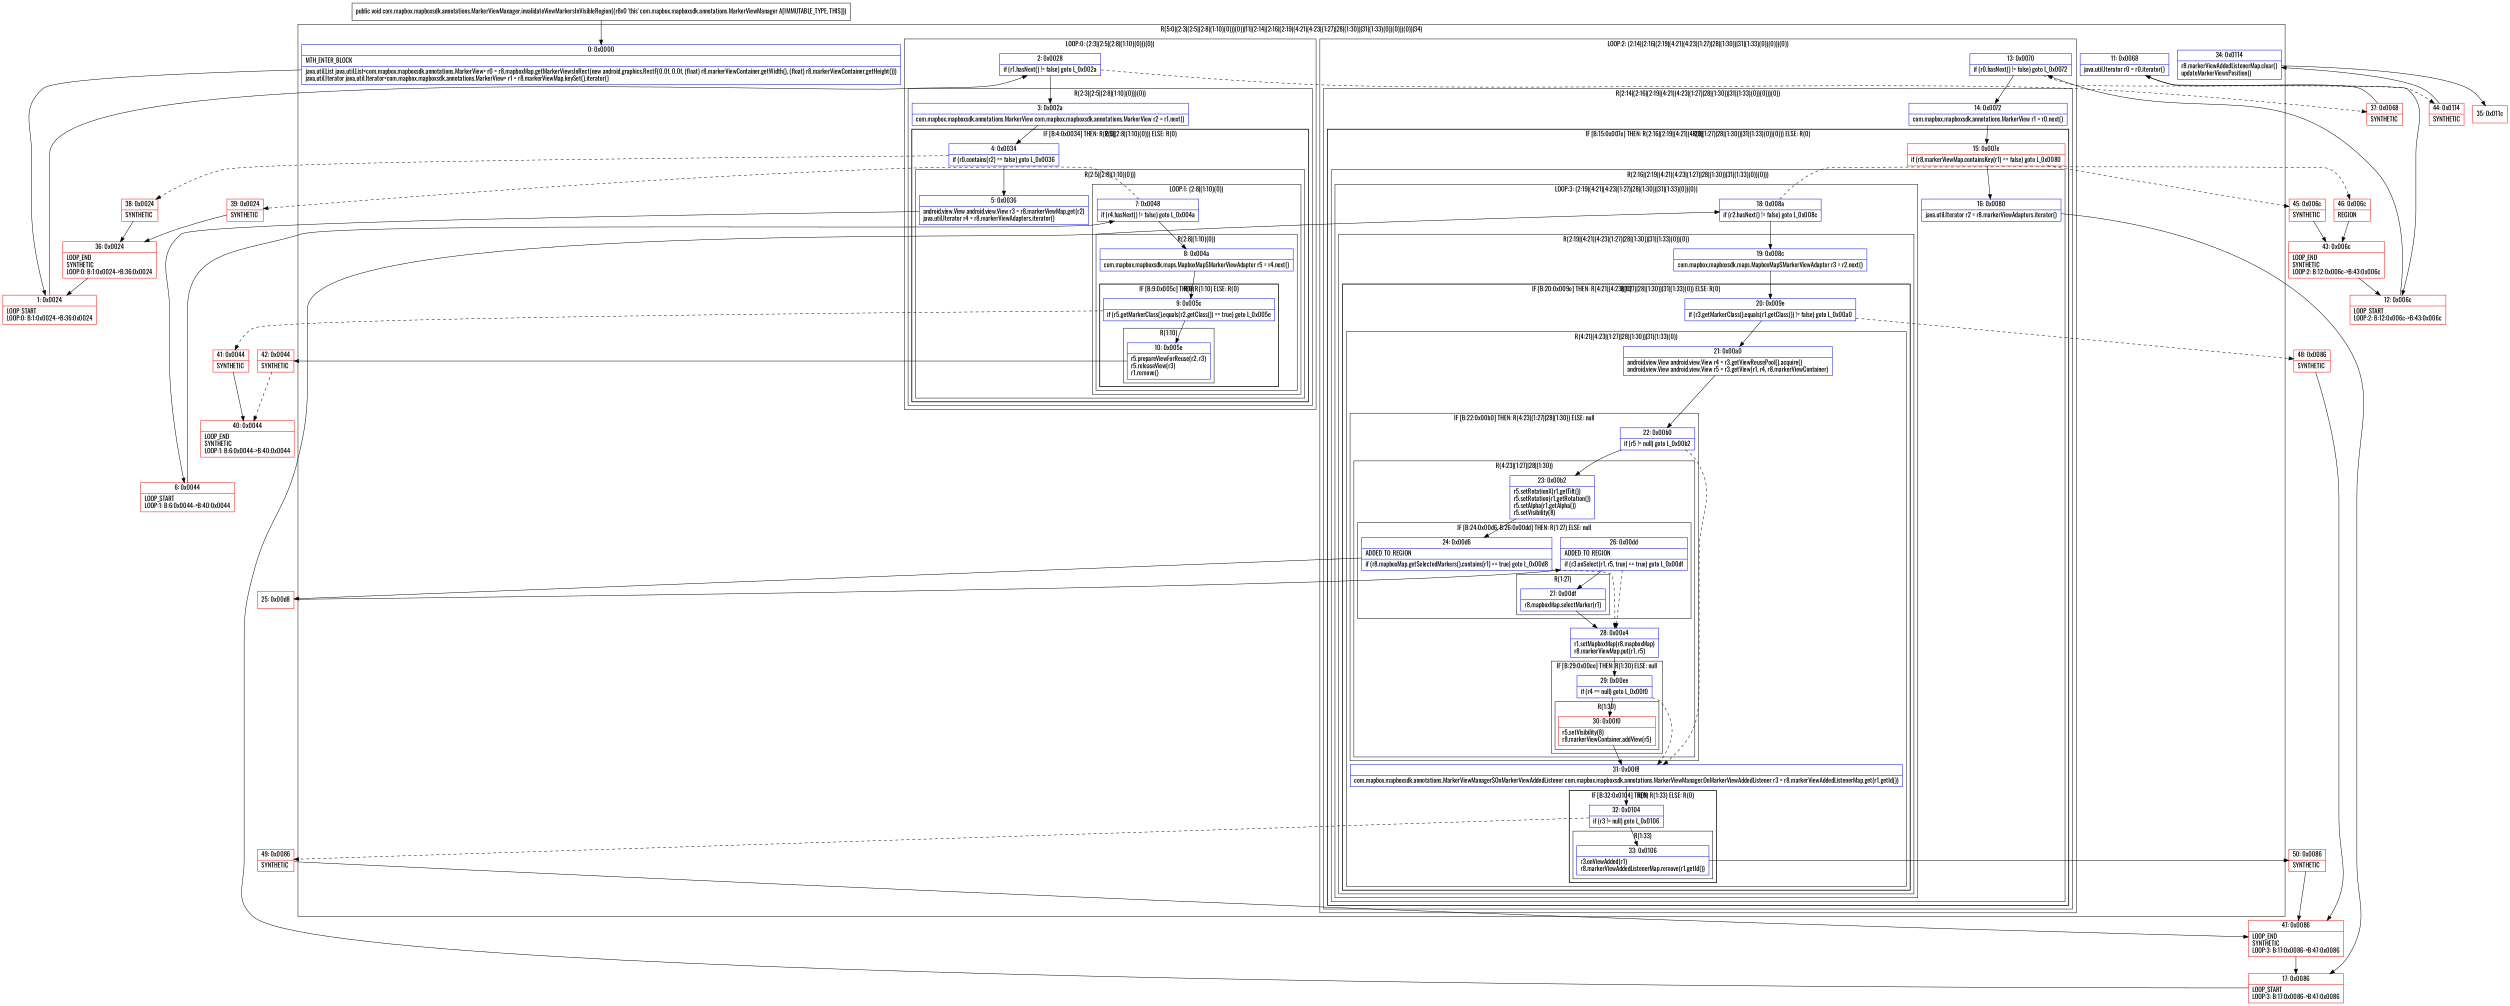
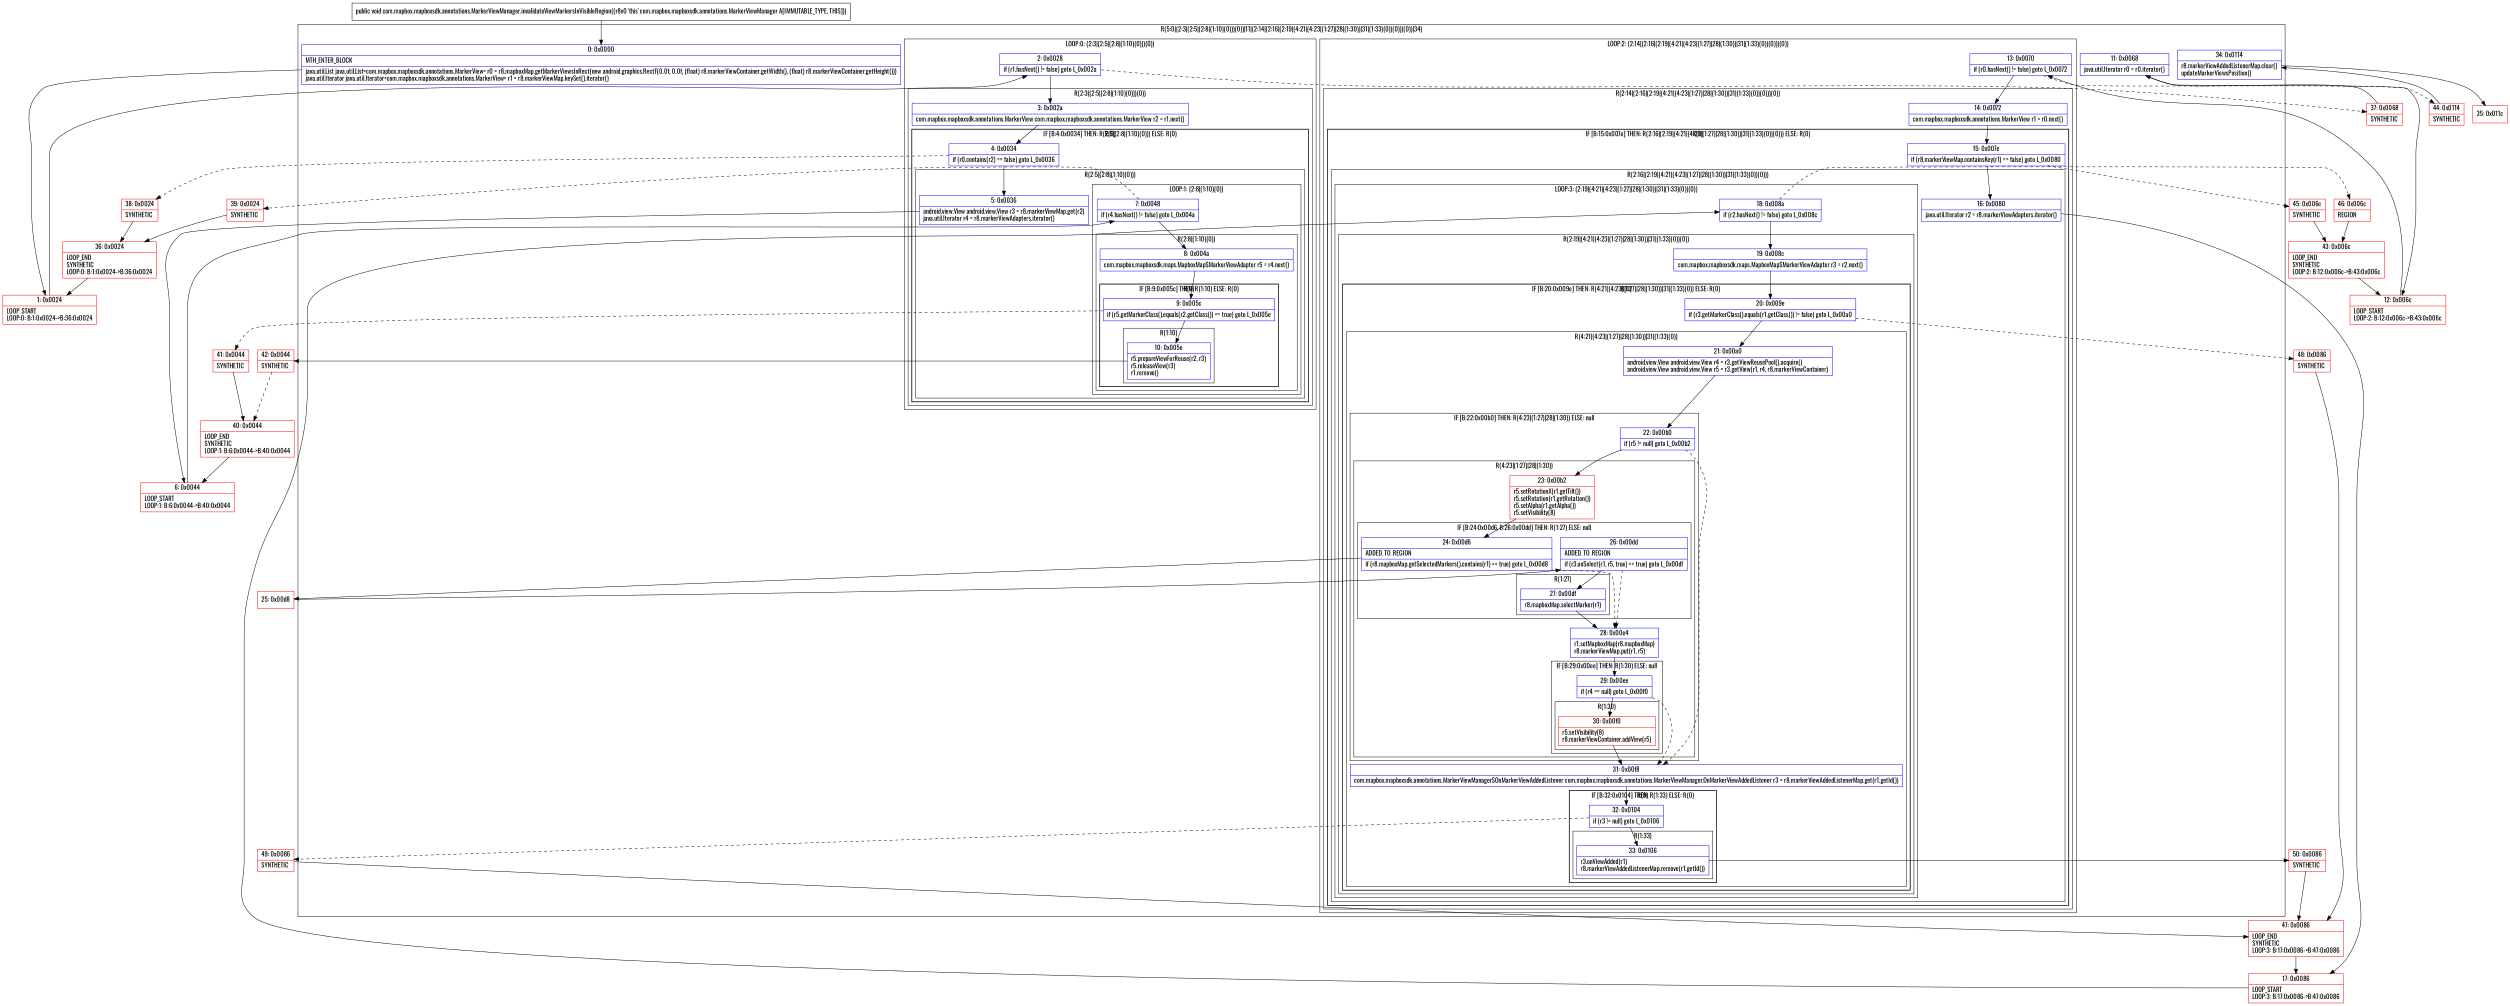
node "15: 0x007e": color red -> blue
edge "40: 0x0044" -> "6: 0x0044": added
node "23: 0x00b2": color blue -> red
